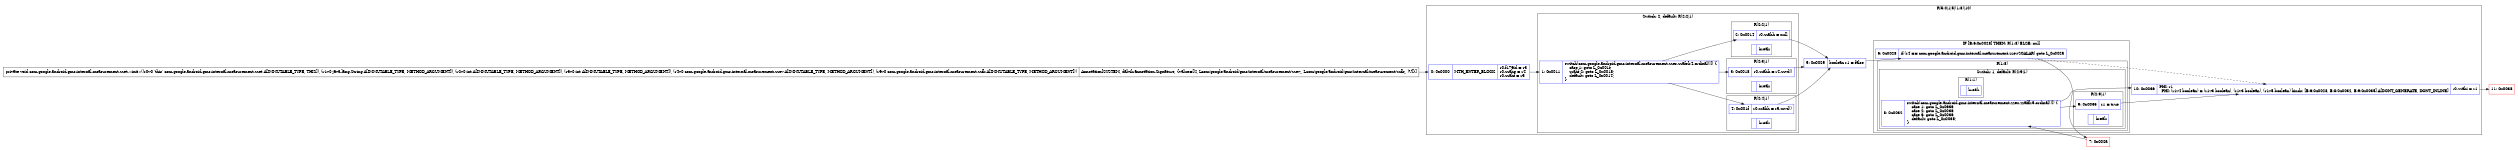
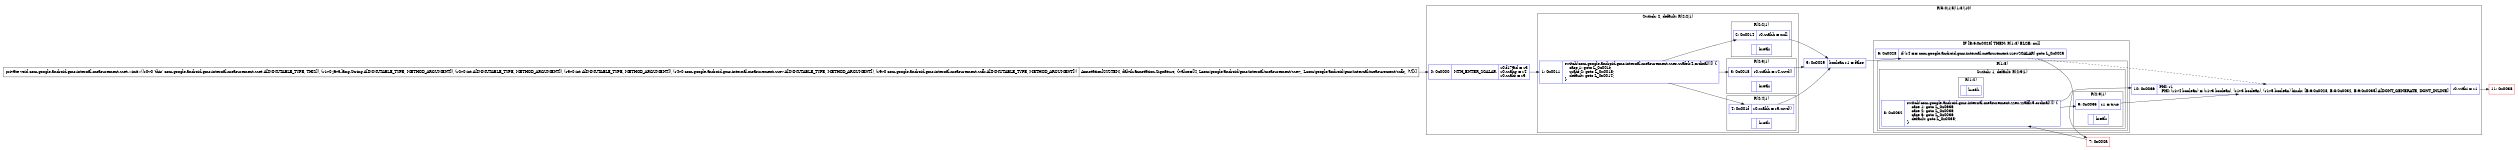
node "0: 0x0000": text "MTH_ENTER_BLOCK" -> "MTH_ENTER_SCALAR"
cluster "R(1:1)": label "R(1:1)" -> "R(1:2)"
